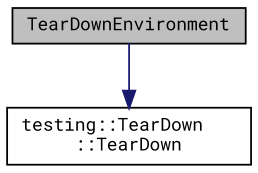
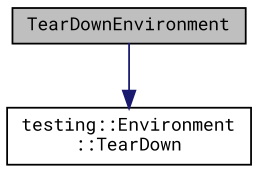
node "testing::TearDown ::TearDown": label "testing::TearDown ::TearDown" -> "testing::Environment ::TearDown"
